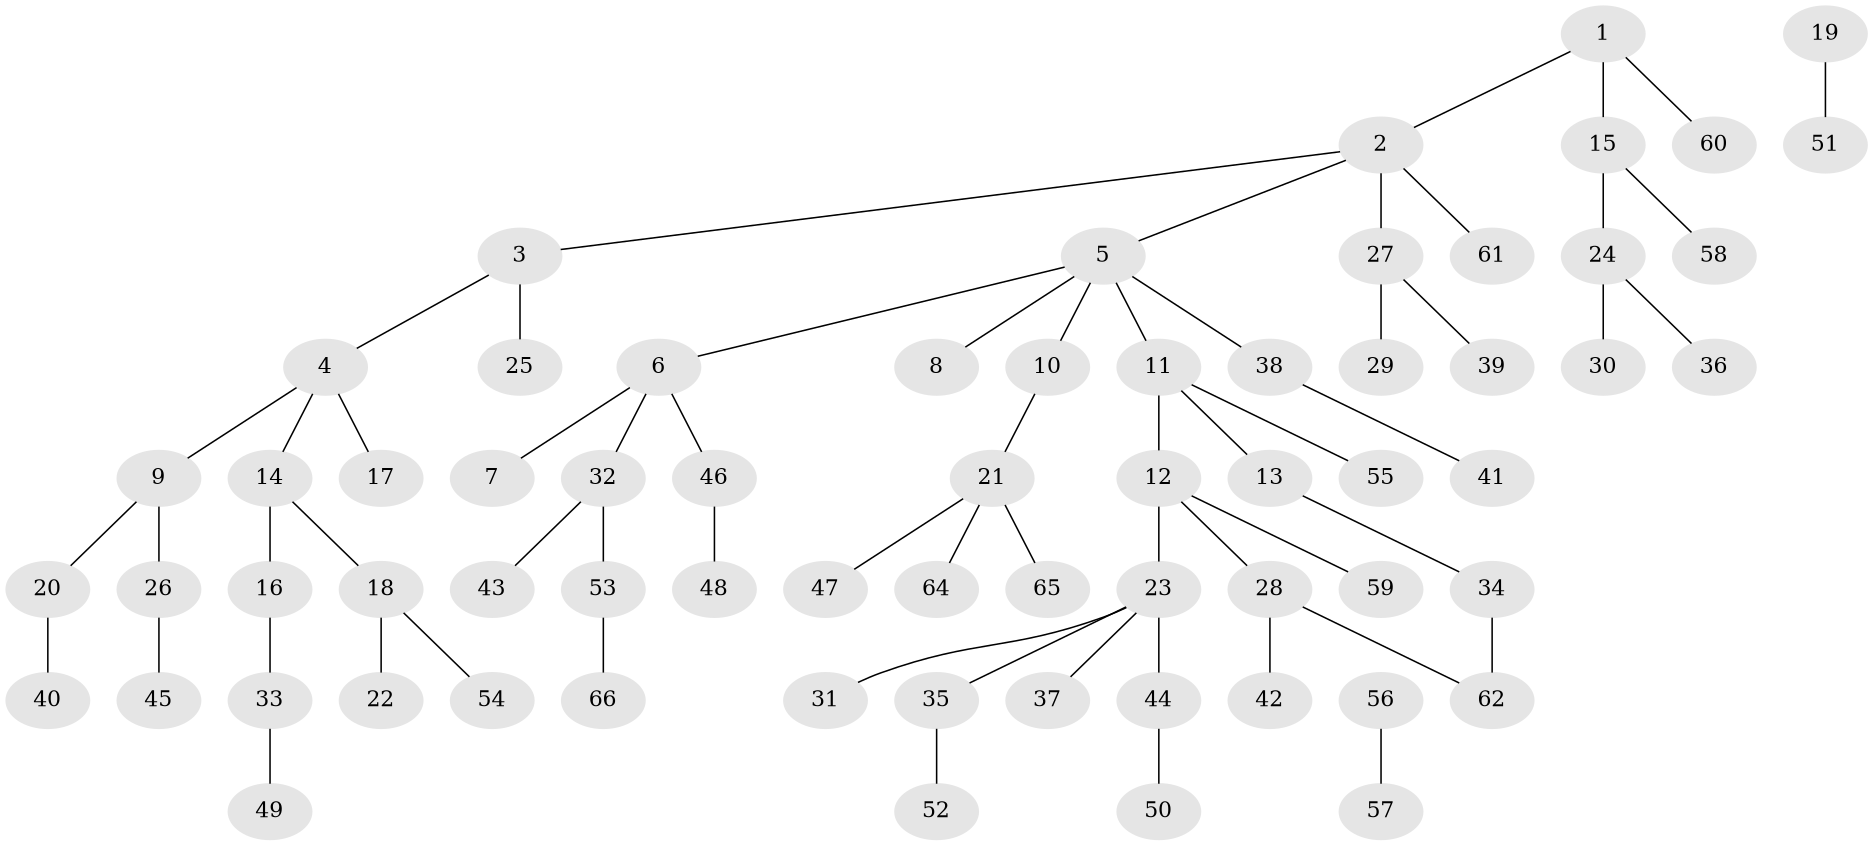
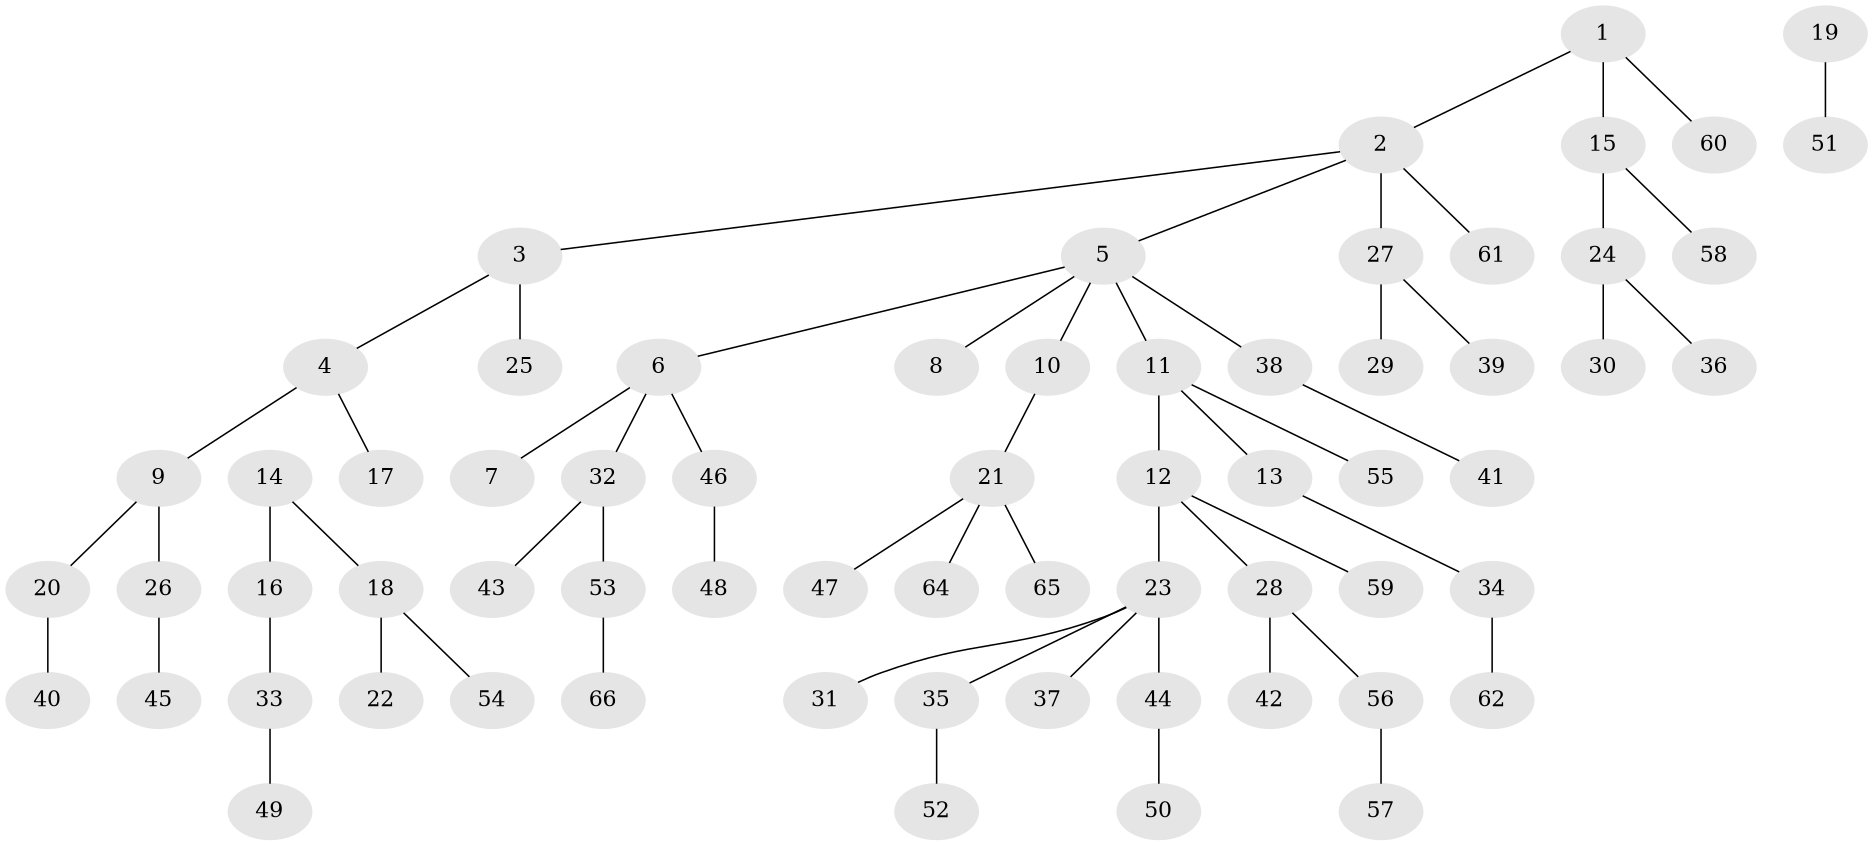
edge "4" -- "14": removed
edge "28" -- "62": now "28" -- "56"
